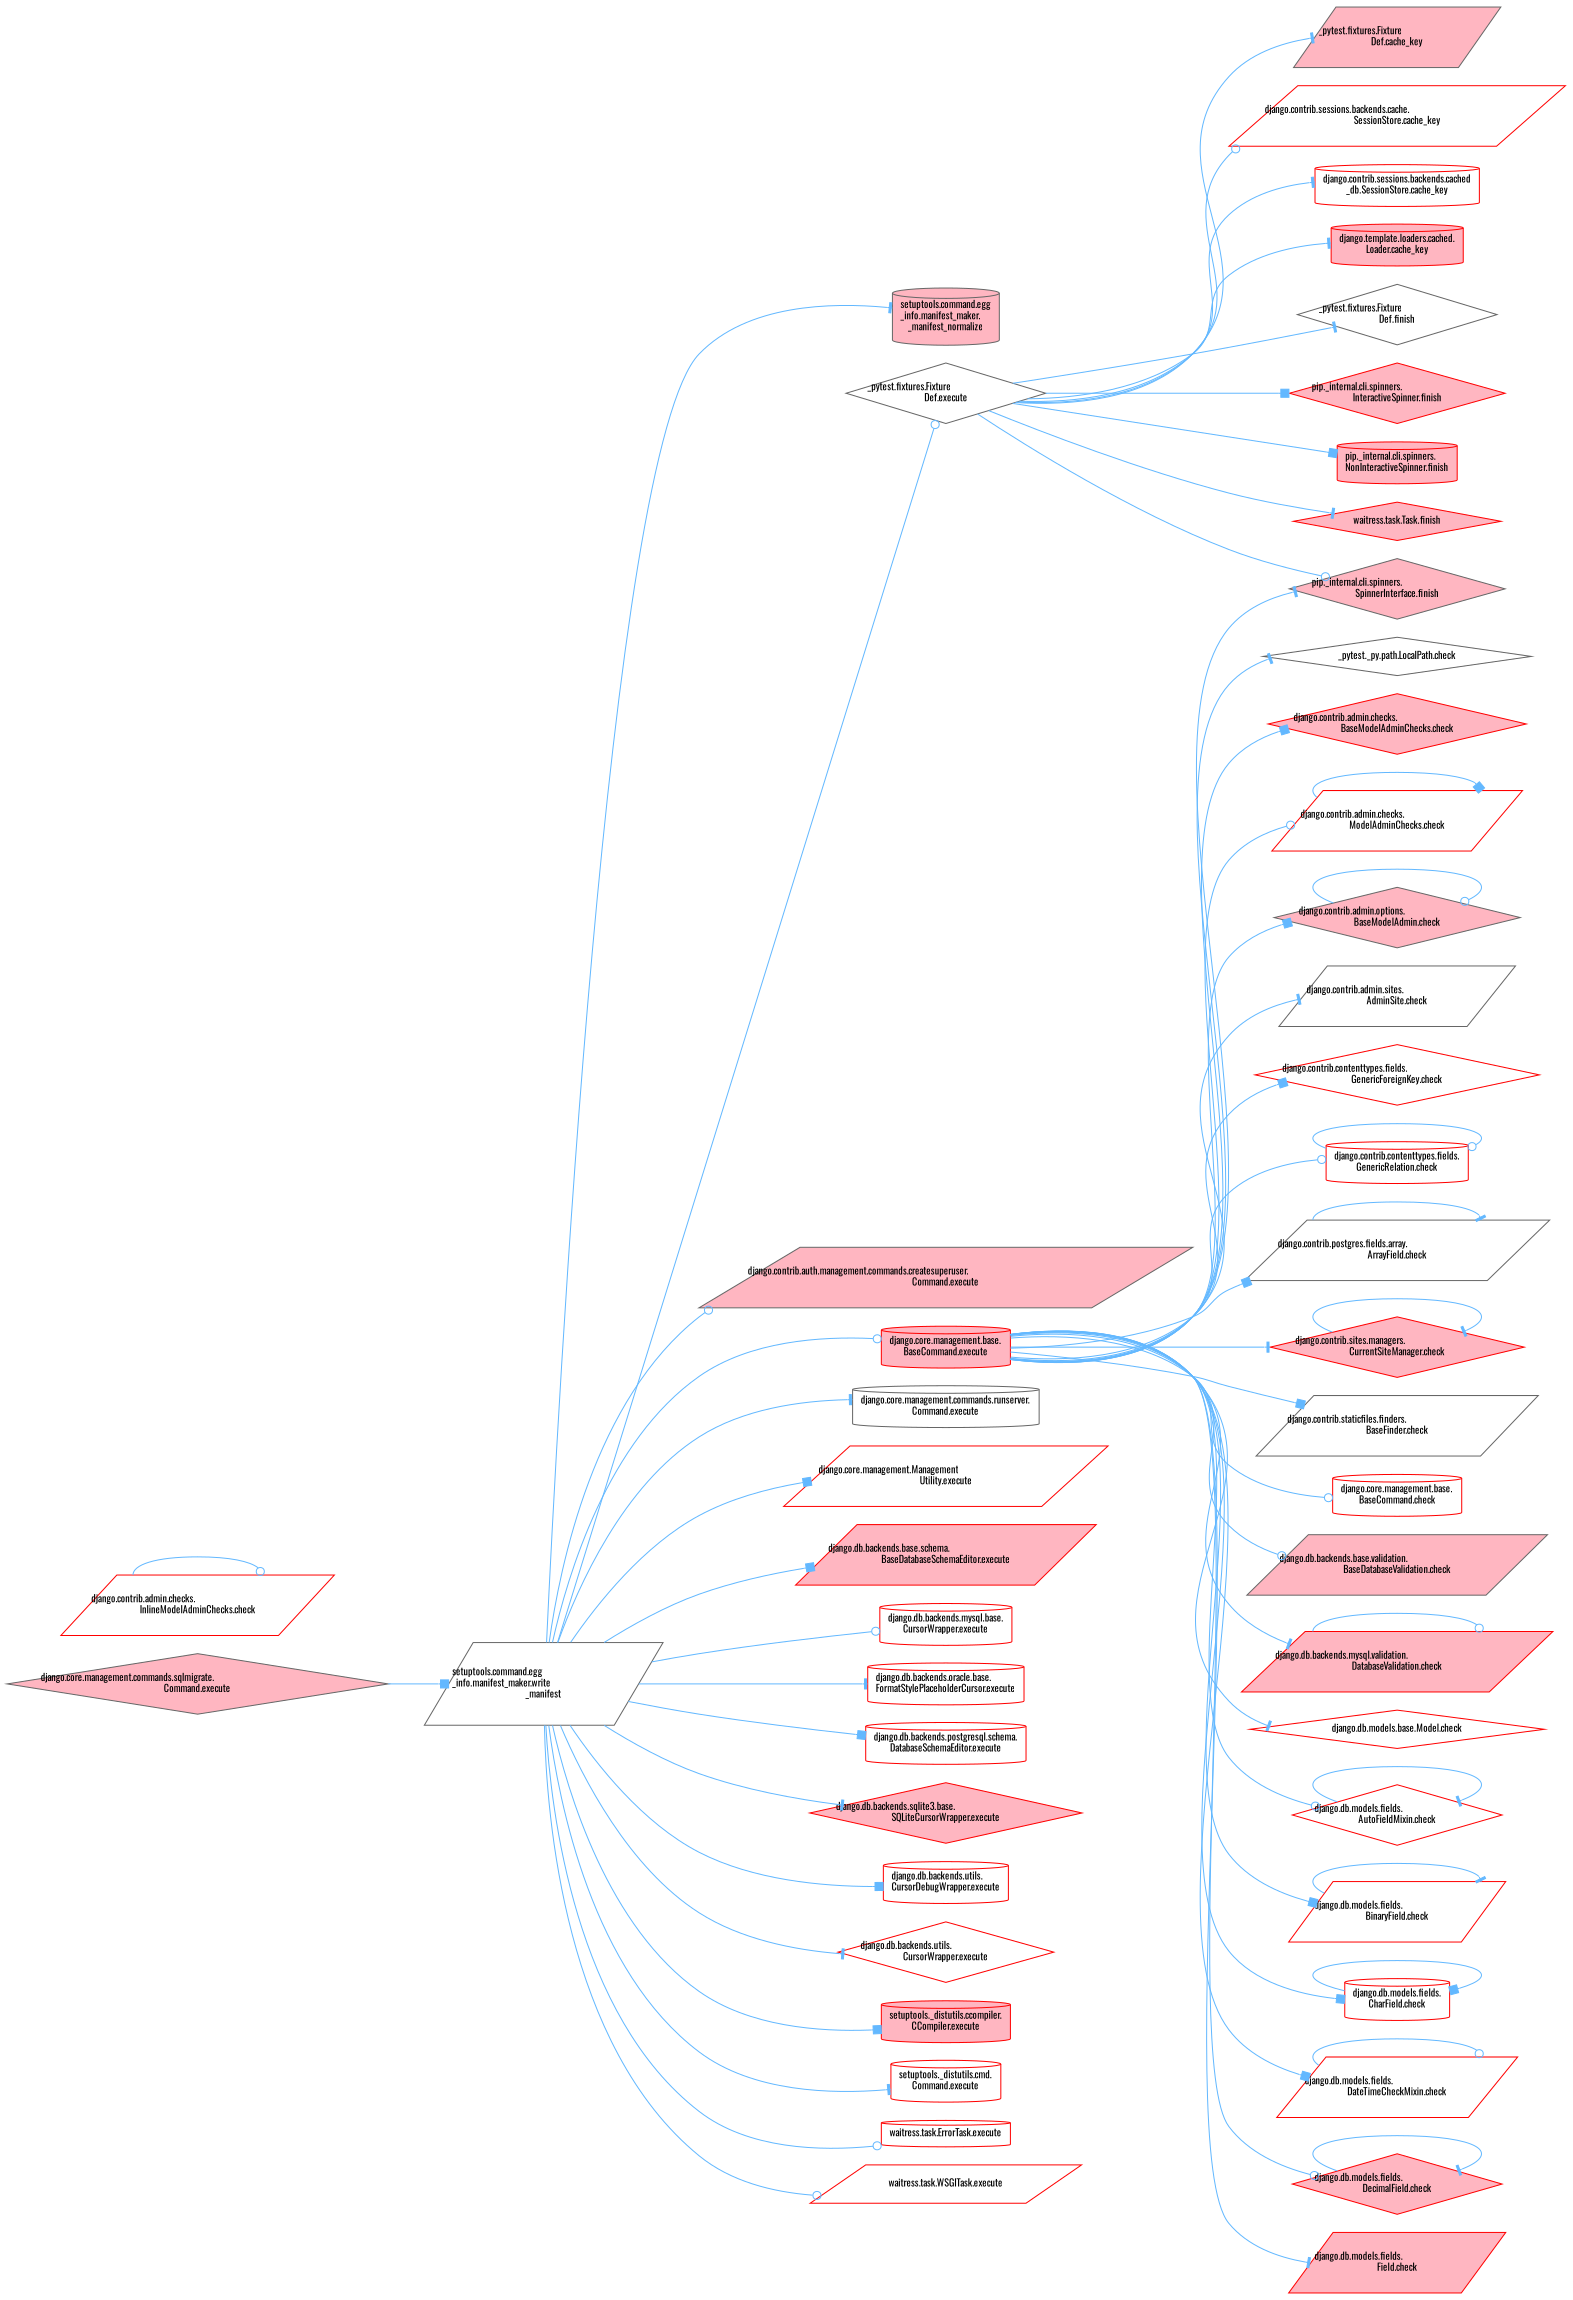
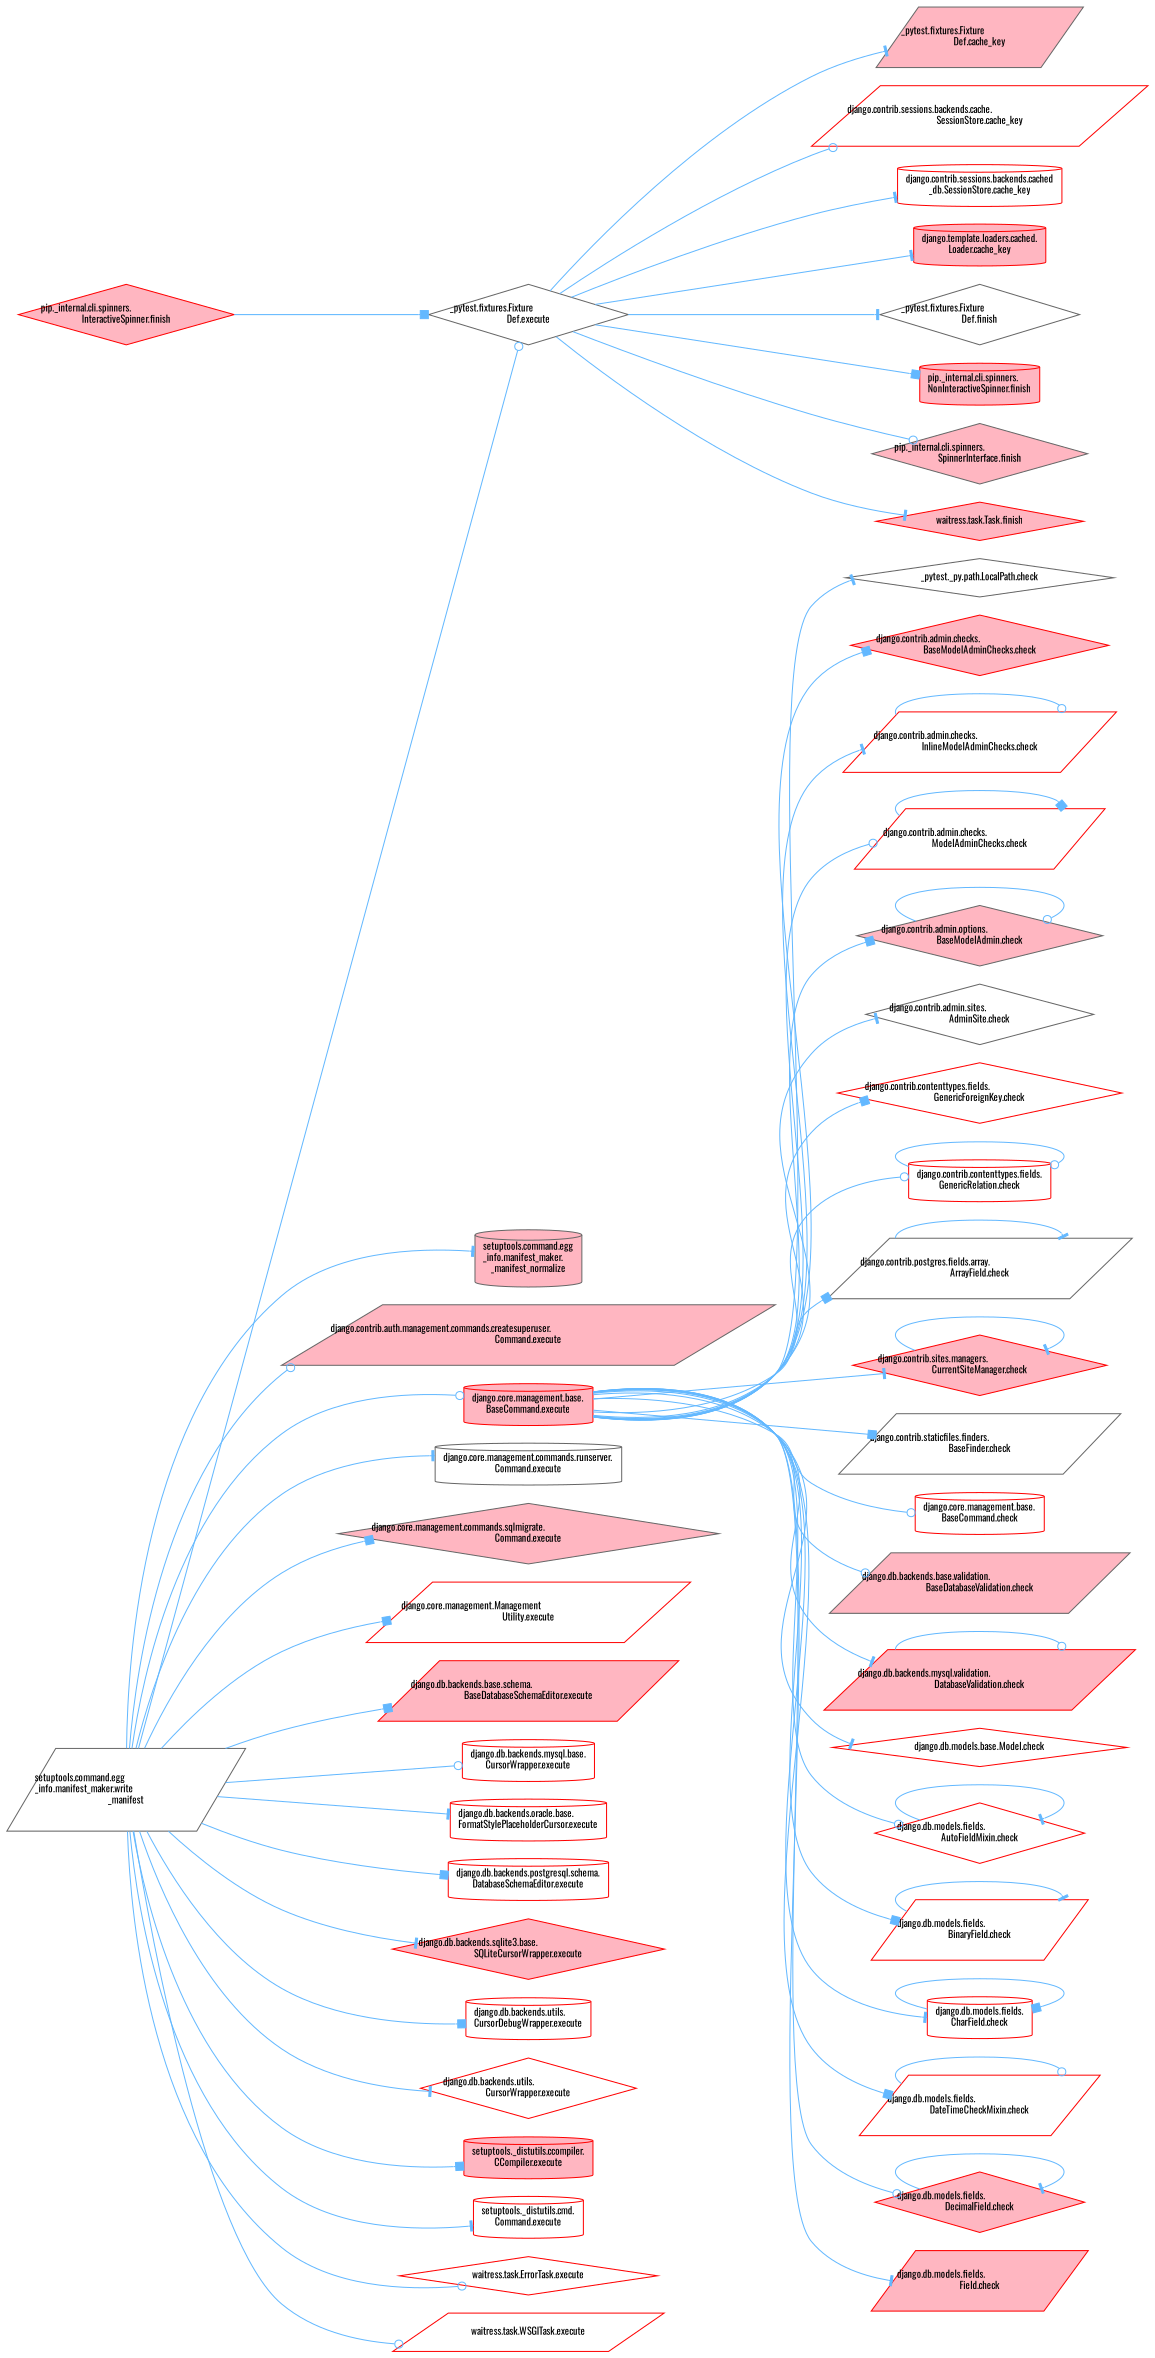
edge "_pytest.fixtures.Fixture Def.execute" -> "pip._internal.cli.spinners. InteractiveSpinner.finish": reversed
node "django.contrib.admin.sites. AdminSite.check": shape parallelogram -> diamond
edge "django.core.management.base. BaseCommand.execute" -> "pip._internal.cli.spinners. SpinnerInterface.finish": now "django.core.management.base. BaseCommand.execute" -> "django.contrib.admin.checks. InlineModelAdminChecks.check"
edge "django.core.management.base. BaseCommand.execute" -> "django.db.models.fields. CharField.check": arrowhead box -> tee
edge "django.core.management.commands.sqlmigrate. Command.execute" -> "setuptools.command.egg _info.manifest_maker.write _manifest": reversed
node "waitress.task.ErrorTask.execute": shape cylinder -> diamond
